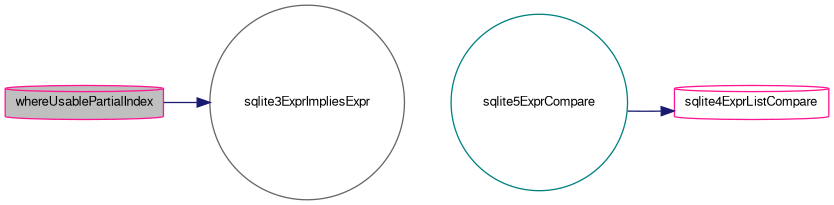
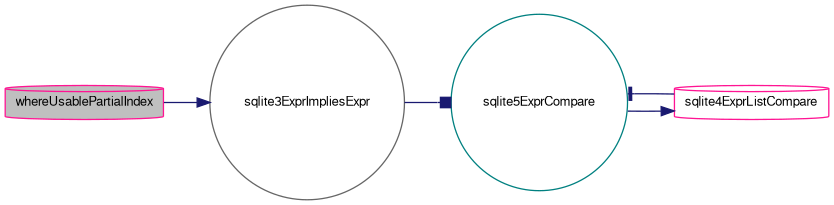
edge "sqlite4ExprListCompare" -> "sqlite5ExprCompare": added
edge "sqlite3ExprImpliesExpr" -> "sqlite5ExprCompare": added
